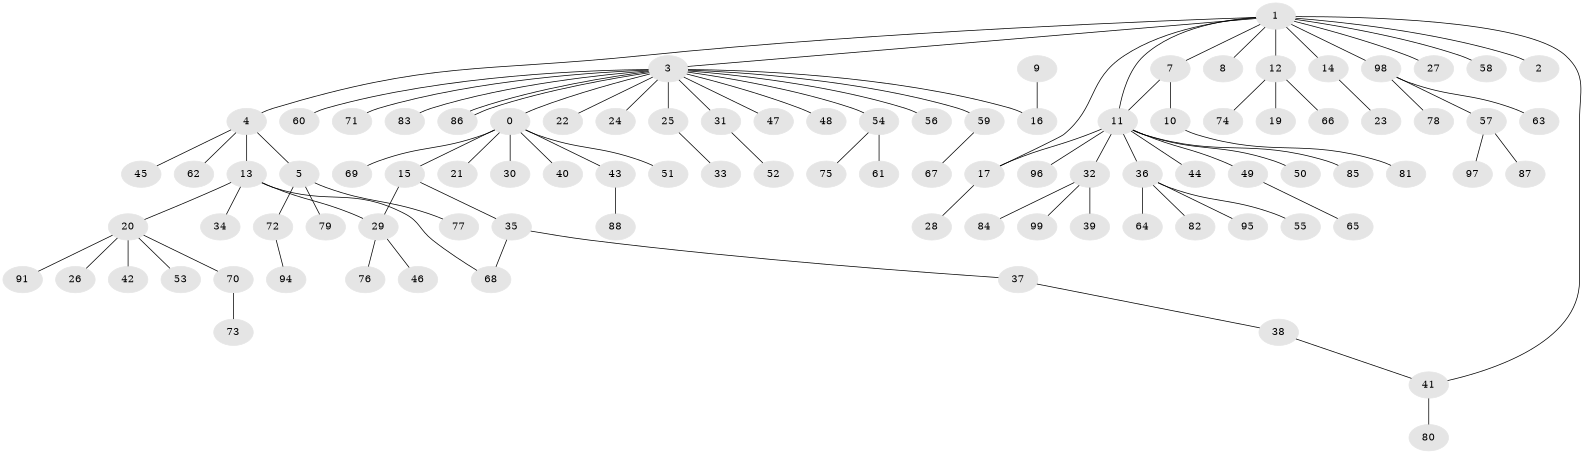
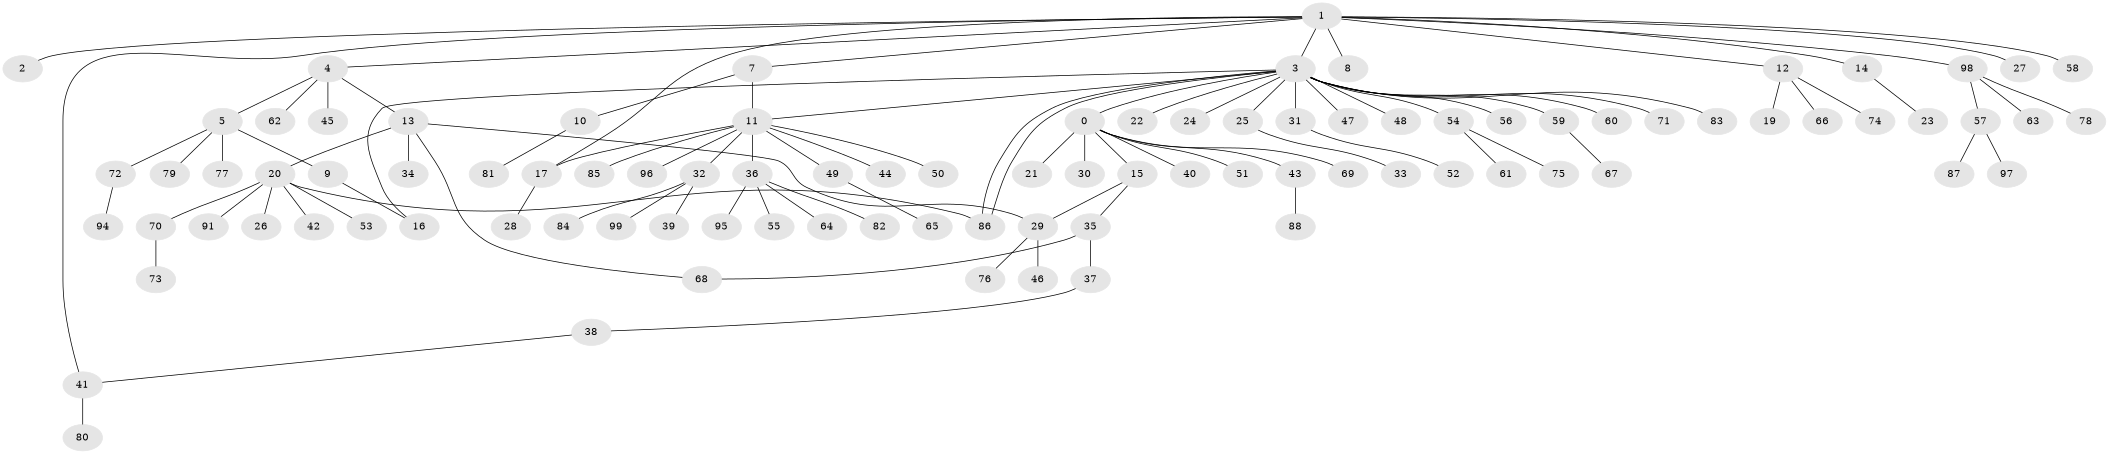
edge "1" -- "11": now "3" -- "11"
edge "5" -- "9": added
edge "20" -- "86": added
